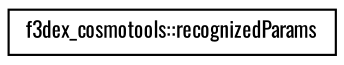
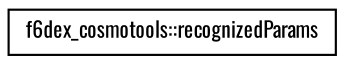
node "f3dex_cosmotools::recognizedParams": label "f3dex_cosmotools::recognizedParams" -> "f6dex_cosmotools::recognizedParams"
